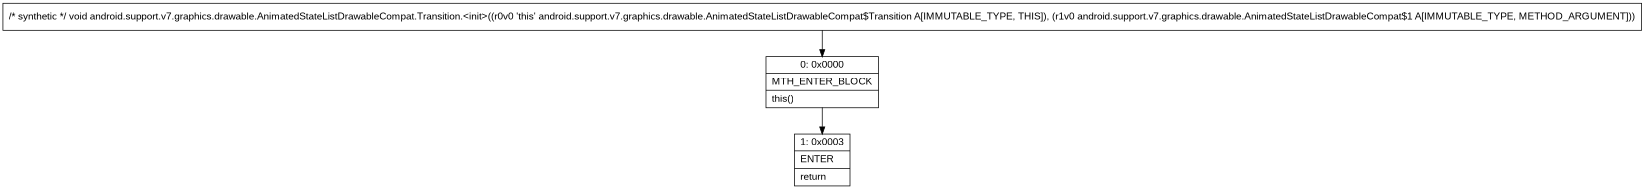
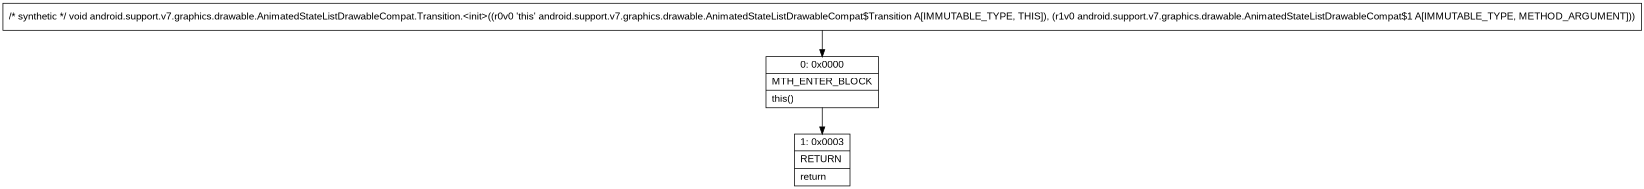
node "1: 0x0003": text "ENTER" -> "RETURN"
